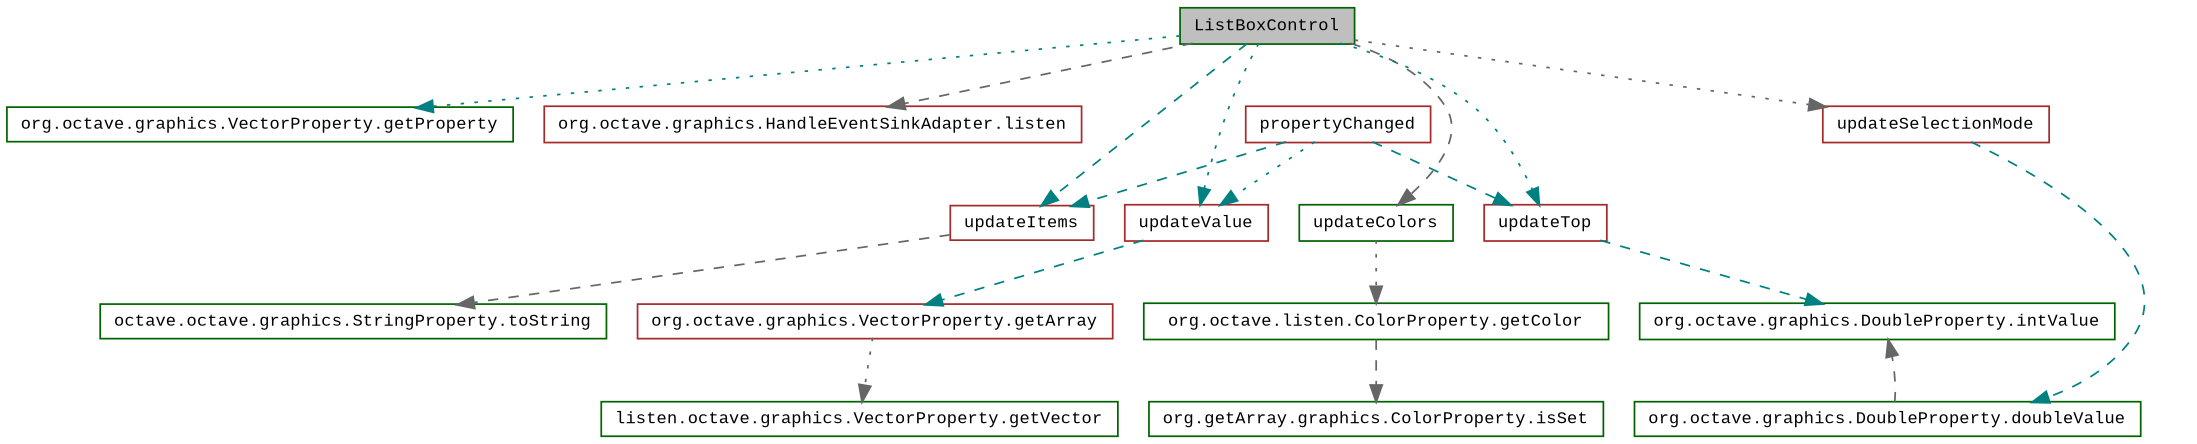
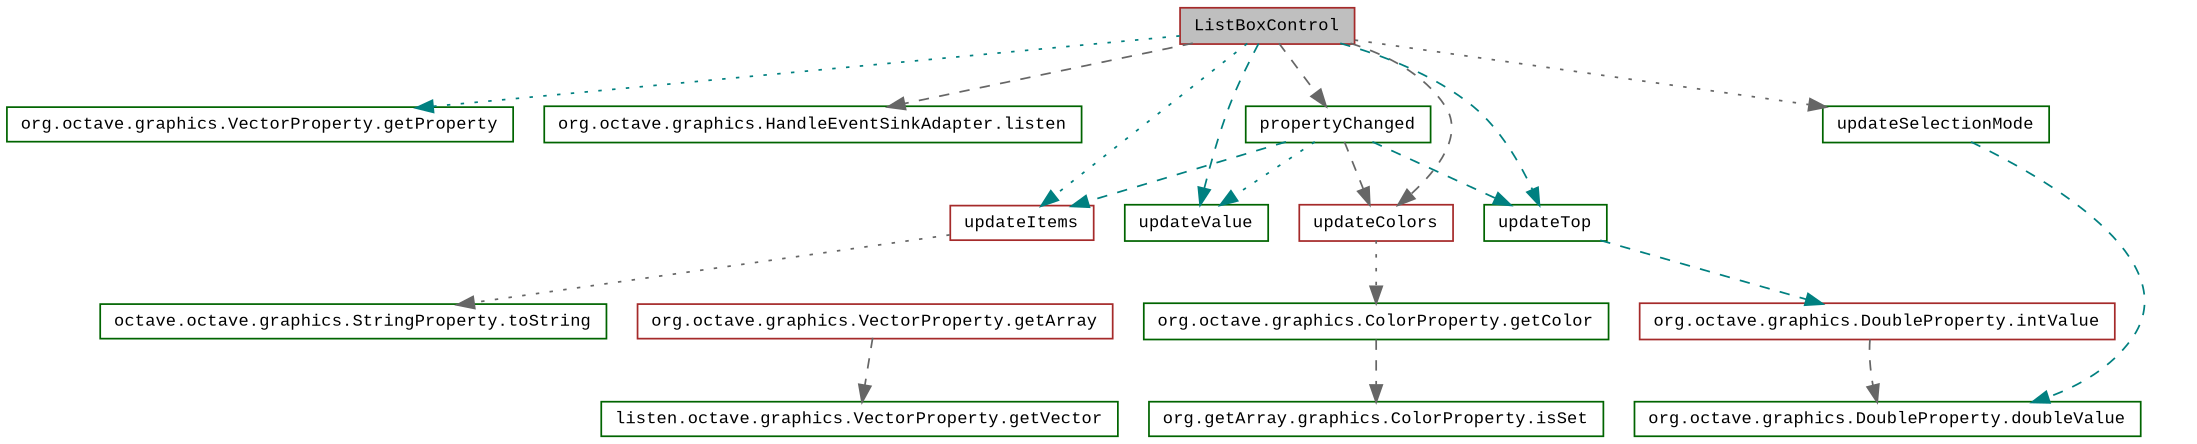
node "ListBoxControl": color darkgreen -> brown
edge "ListBoxControl" -> "propertyChanged": added
edge "ListBoxControl" -> "updateTop": style dotted -> dashed
edge "ListBoxControl" -> "updateValue": style dotted -> dashed
edge "ListBoxControl" -> "updateItems": style dashed -> dotted
node "org.octave.graphics.HandleEventSinkAdapter.listen": color brown -> darkgreen
node "propertyChanged": color brown -> darkgreen
node "updateSelectionMode": color brown -> darkgreen
edge "propertyChanged" -> "updateColors": added
node "updateValue": color brown -> darkgreen
node "updateColors": color darkgreen -> brown
node "updateTop": color brown -> darkgreen
edge "updateItems" -> "octave.octave.graphics.StringProperty.toString": style dashed -> dotted
edge "updateValue" -> "org.octave.graphics.VectorProperty.getArray": removed
node "org.octave.listen.ColorProperty.getColor": label "org.octave.listen.ColorProperty.getColor" -> "org.octave.graphics.ColorProperty.getColor"
node "org.octave.graphics.DoubleProperty.intValue": color darkgreen -> brown
edge "org.octave.graphics.VectorProperty.getArray" -> "listen.octave.graphics.VectorProperty.getVector": style dotted -> dashed
edge "org.octave.graphics.DoubleProperty.doubleValue" -> "org.octave.graphics.DoubleProperty.intValue": reversed
